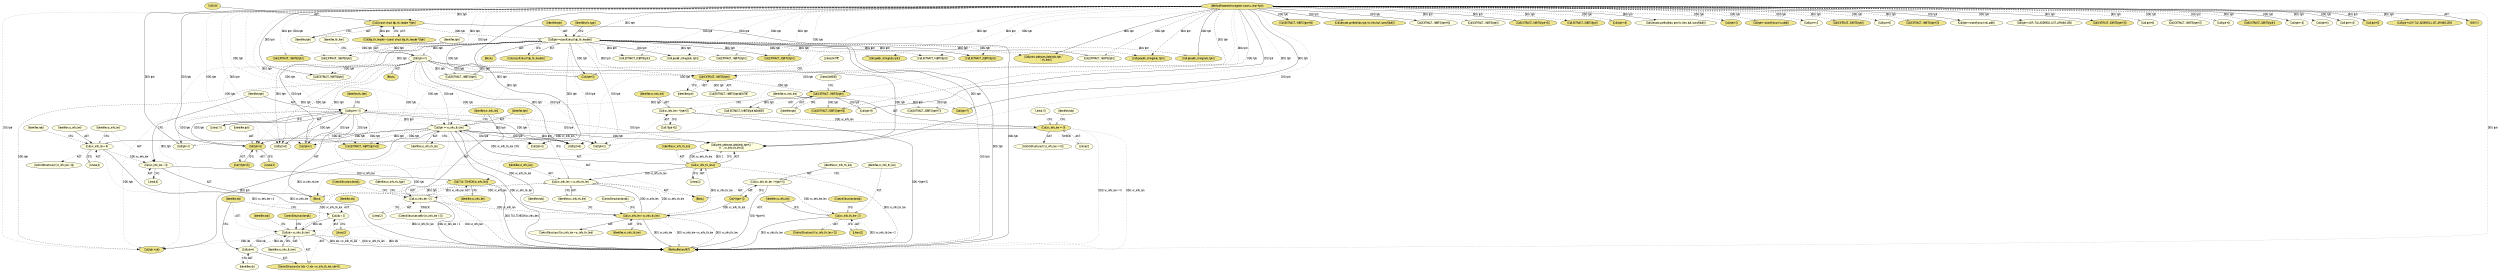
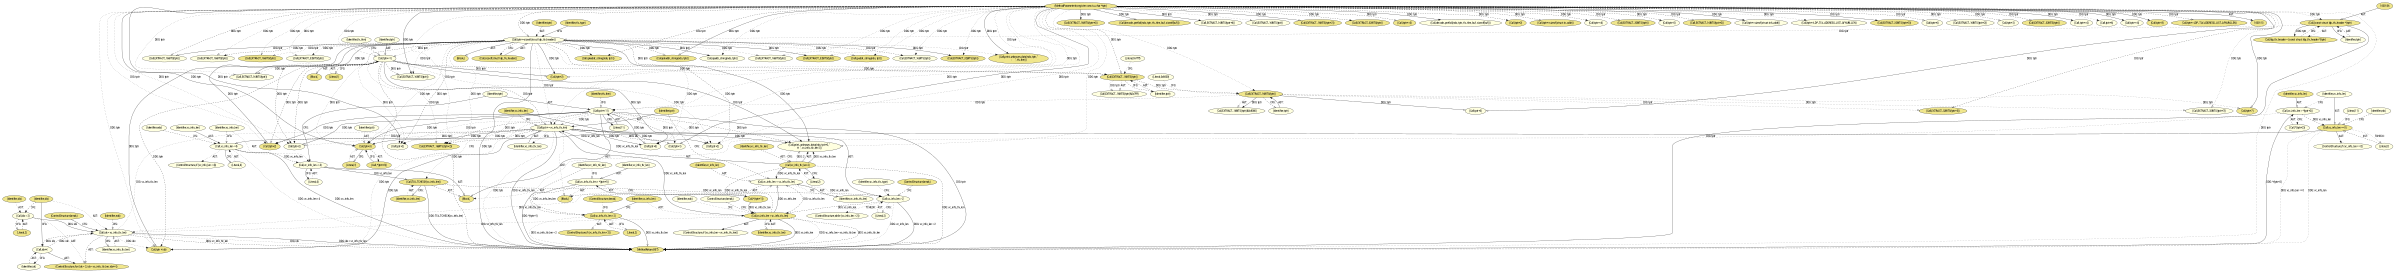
edge "(Call,(const struct ldp_tlv_header *)tptr)" -> "(Call,tptr+=sizeof(struct ldp_tlv_header))": style dashed -> dotted
edge "(Call,tptr+=sizeof(struct ldp_tlv_header))" -> "(Call,tptr + idx)": style dotted -> solid
node "(Literal,1)": added
edge "(Call,idx < vc_info_tlv_len)" -> "(Call,vc_info_len -= vc_info_tlv_len)": style dashed -> dotted
edge "(Call,tptr+=11)" -> "(MethodReturn,RET)": style dashed -> solid
